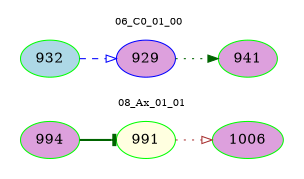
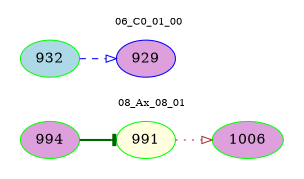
node "941": removed
cluster "08_Ax_01_01": label "08_Ax_01_01" -> "08_Ax_08_01"
